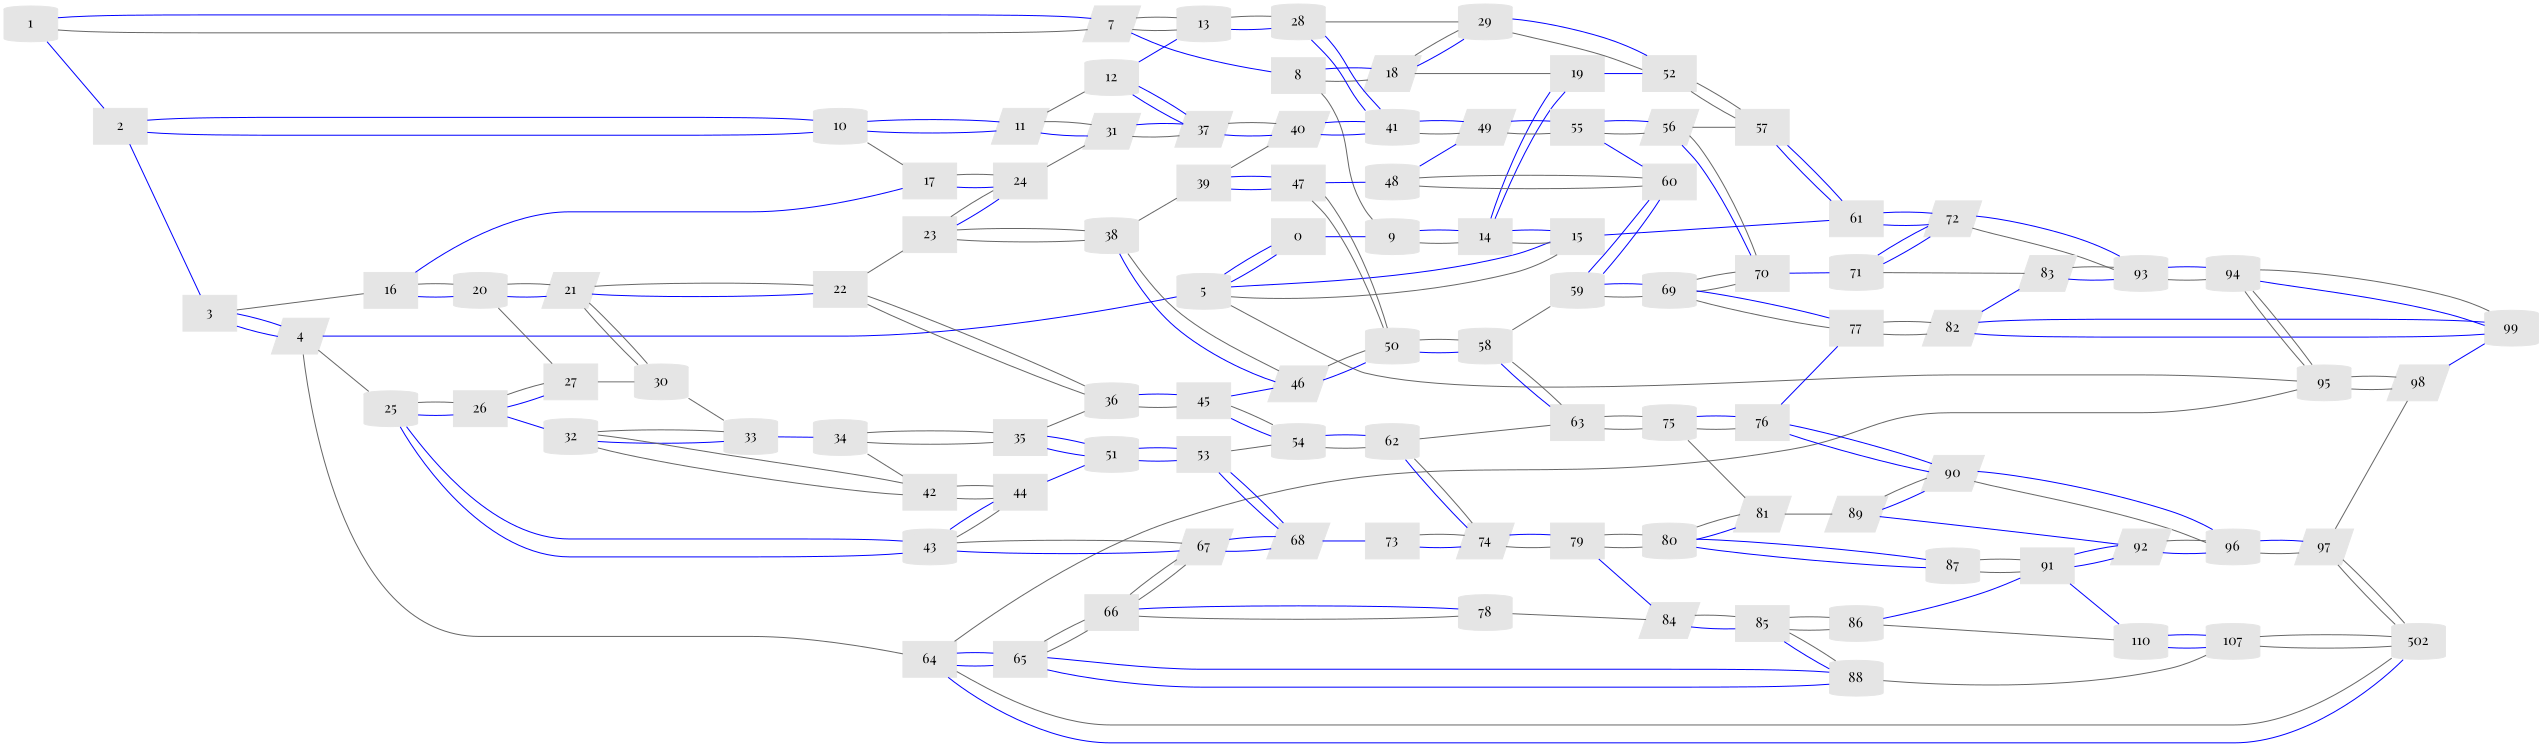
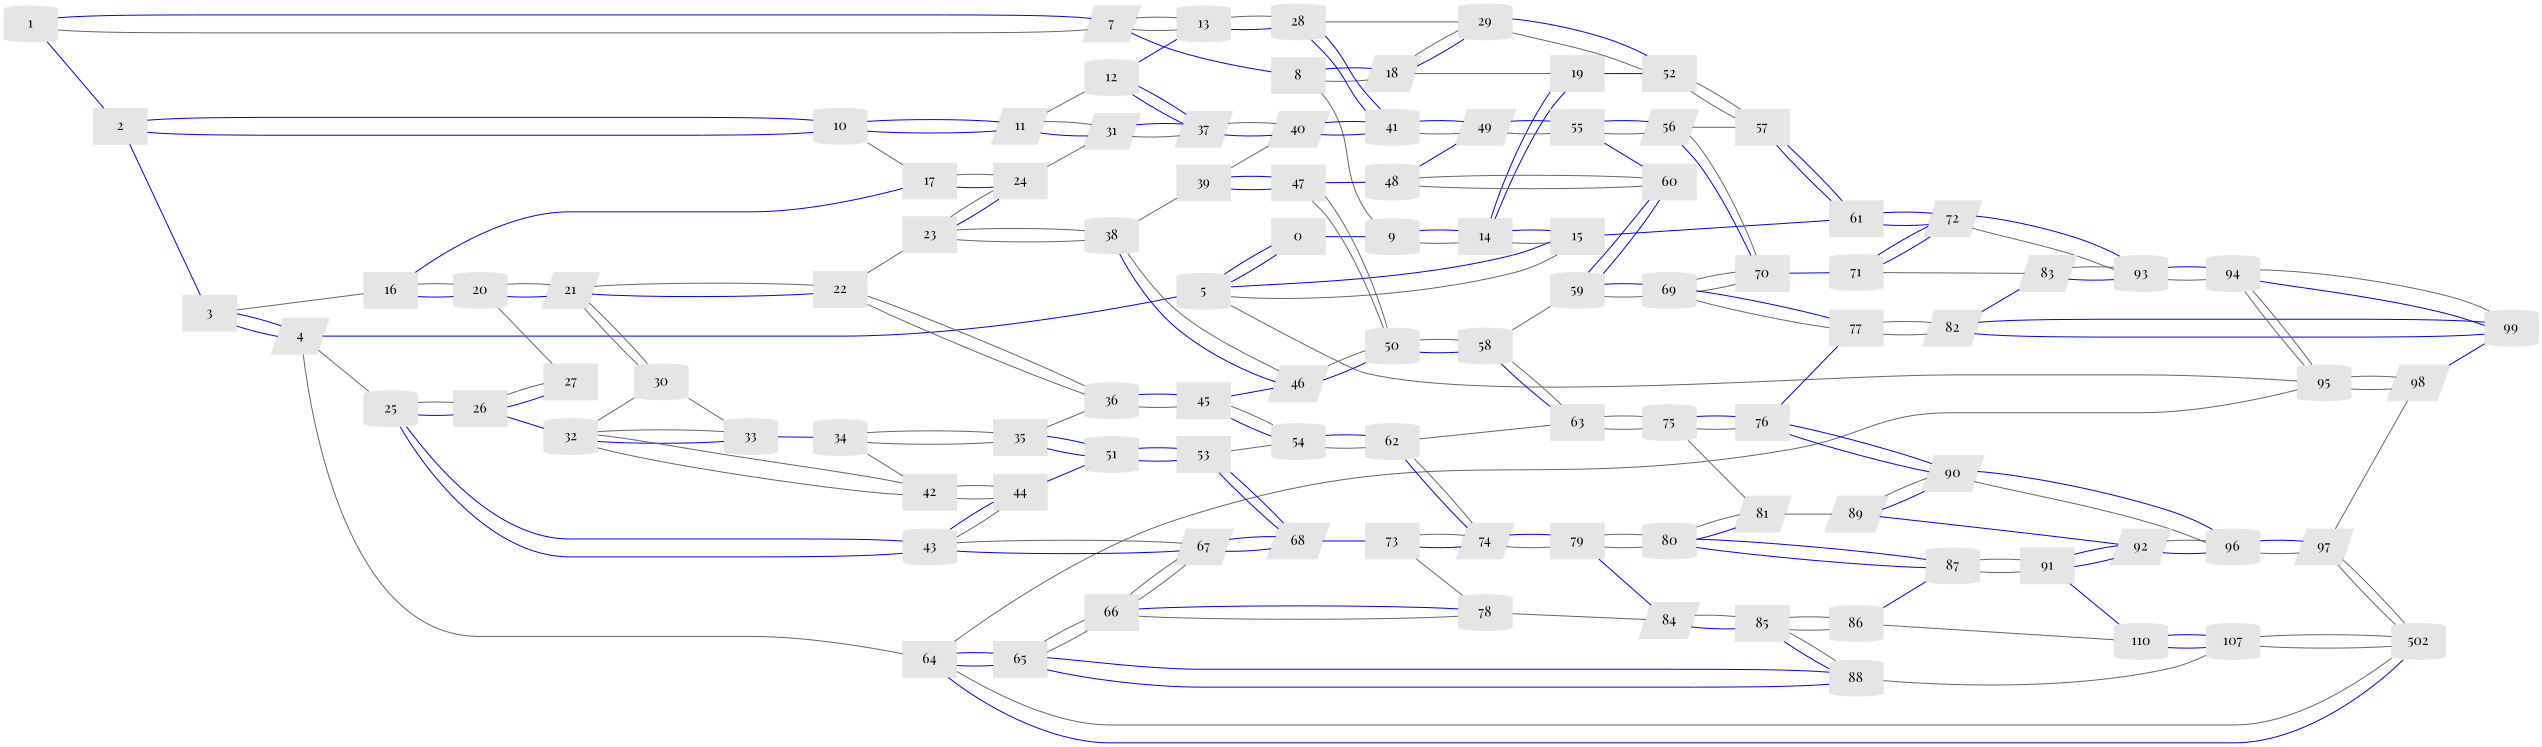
edge "27" -- "30": now "32" -- "30"
edge "73" -- "78": added
edge "91" -- "86": now "87" -- "86"
